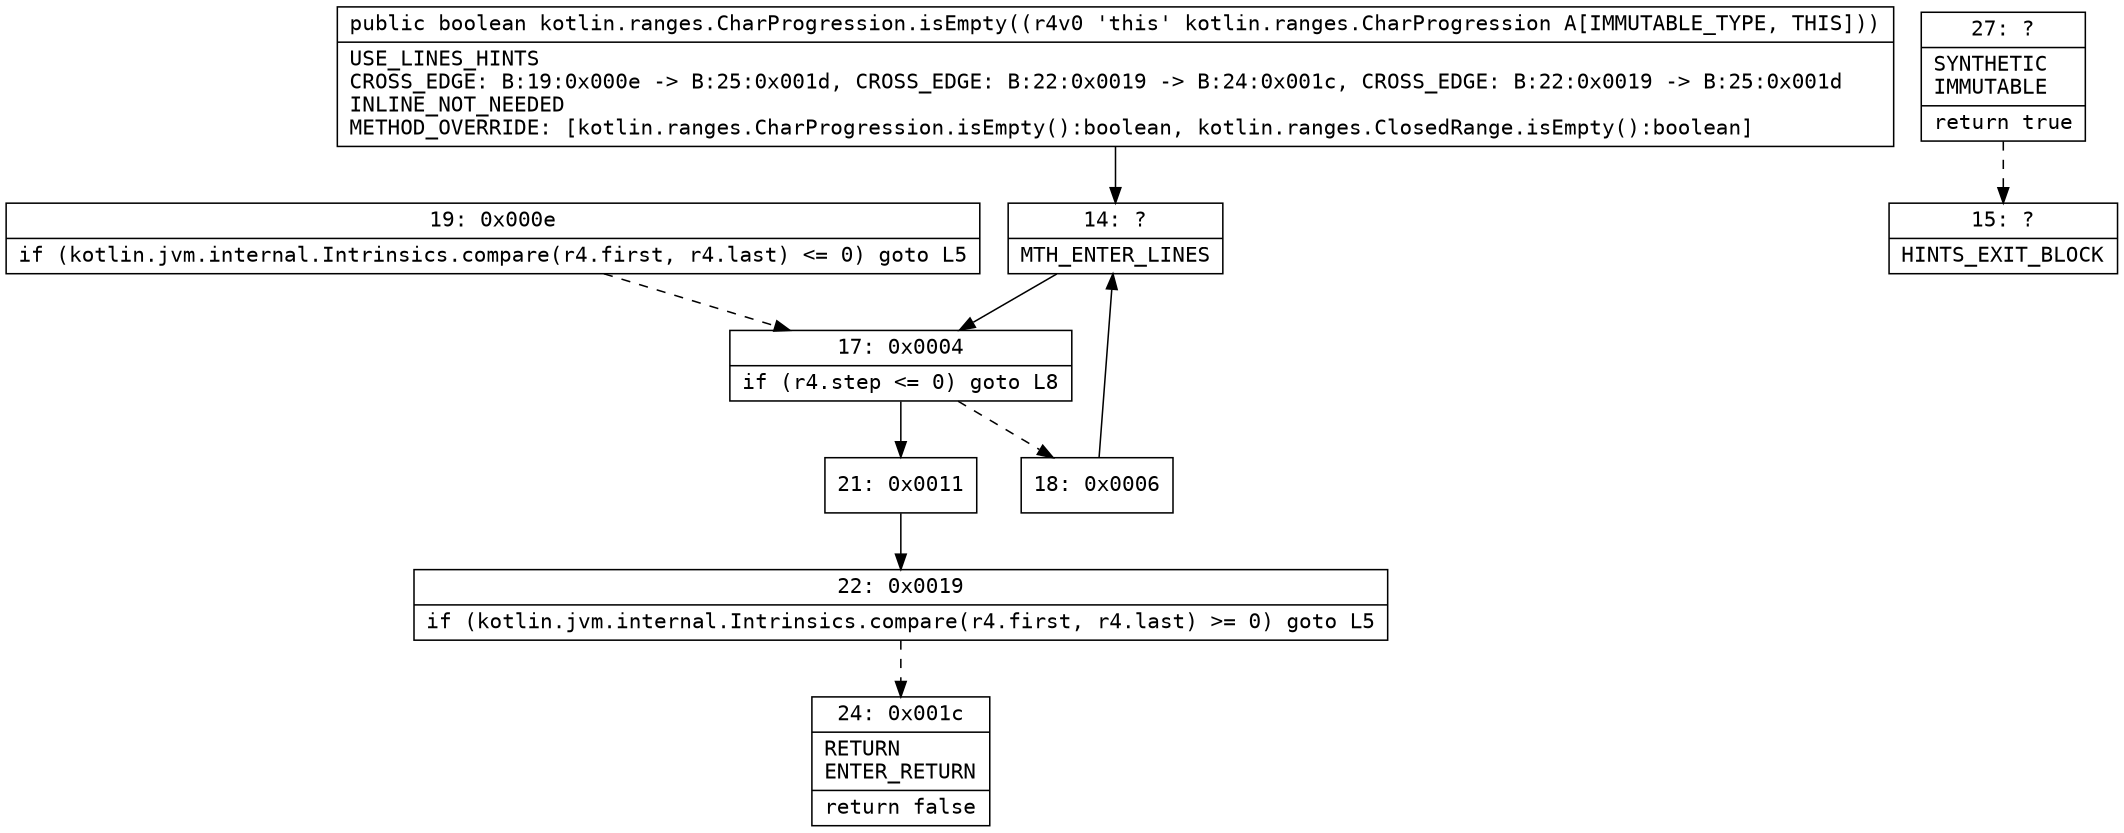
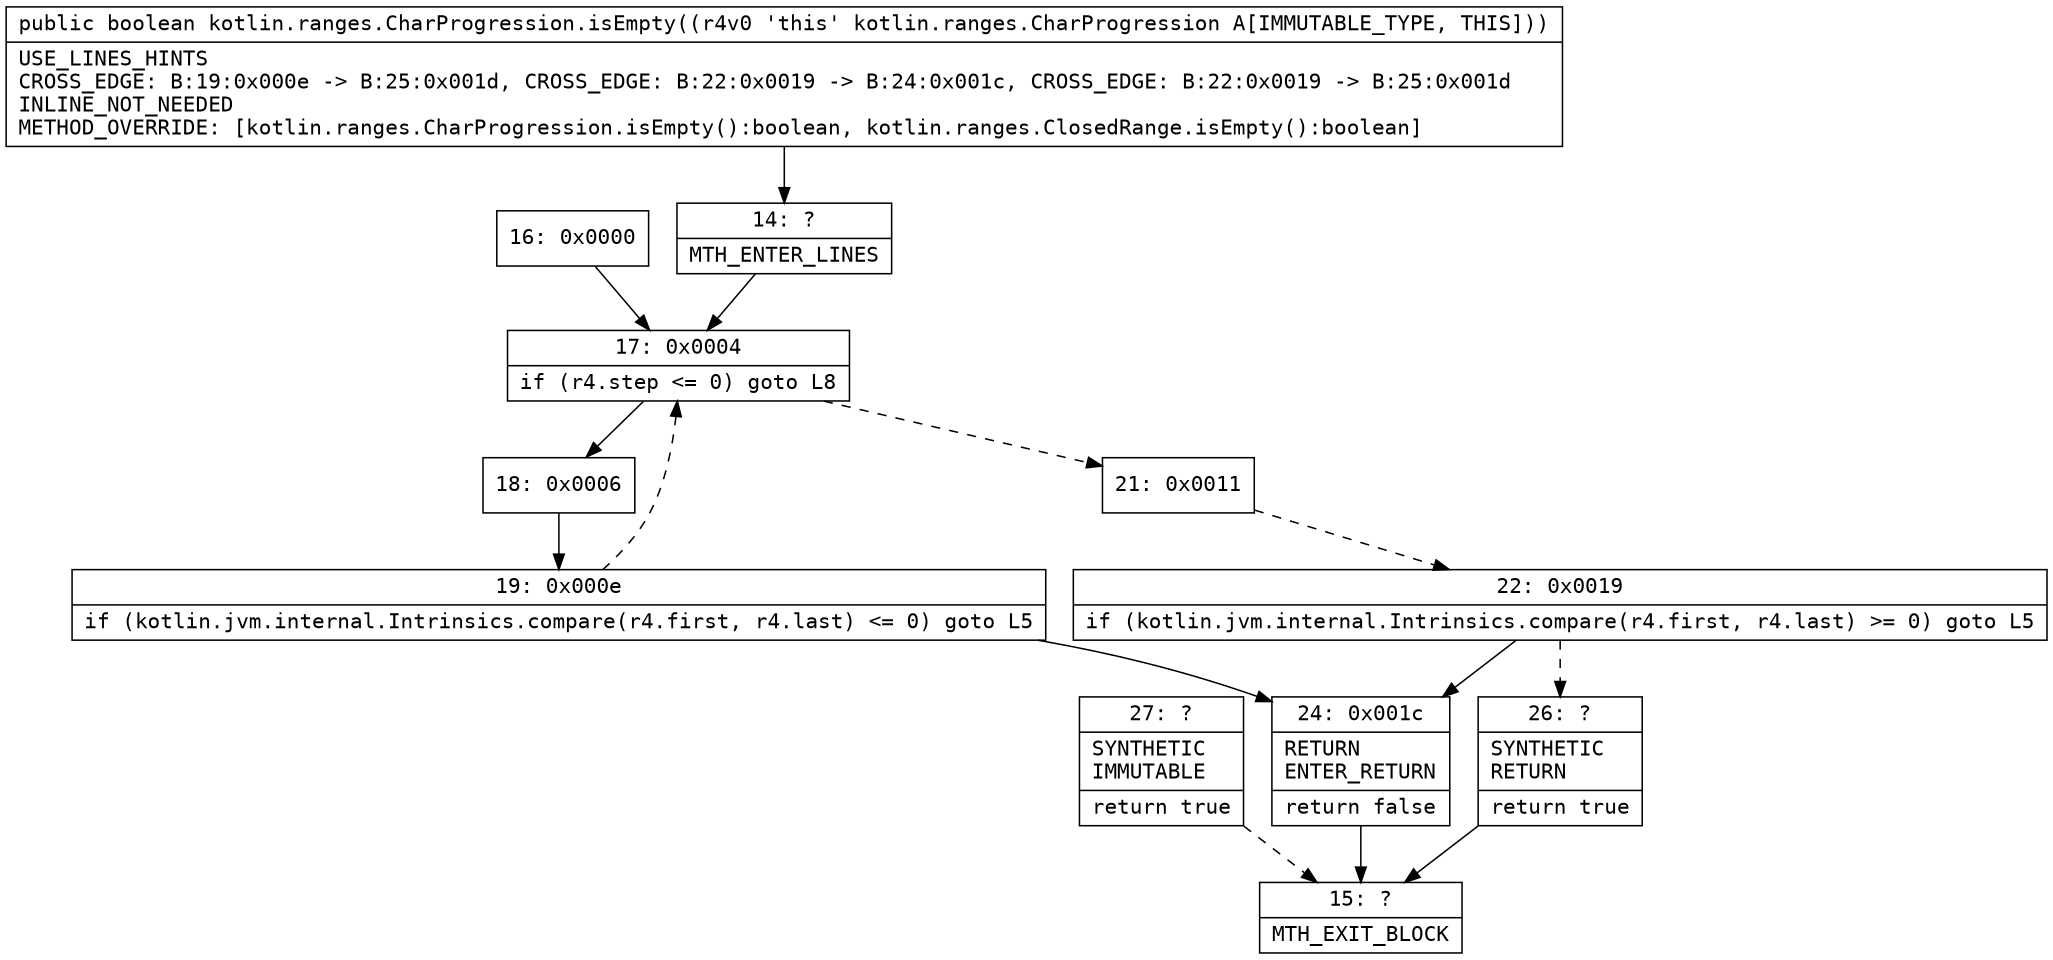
node "16: 0x0000": added
node "15: ?": text "HINTS_EXIT_BLOCK" -> "MTH_EXIT_BLOCK"
edge "18: 0x0006" -> "14: ?": now "18: 0x0006" -> "19: 0x000e"
edge "17: 0x0004" -> "21: 0x0011": style solid -> dashed
edge "17: 0x0004" -> "18: 0x0006": style dashed -> solid
edge "21: 0x0011" -> "22: 0x0019": style solid -> dashed
edge "22: 0x0019" -> "24: 0x001c": style dashed -> solid
edge "19: 0x000e" -> "24: 0x001c": added
node "26: ?": added
edge "24: 0x001c" -> "15: ?": added
